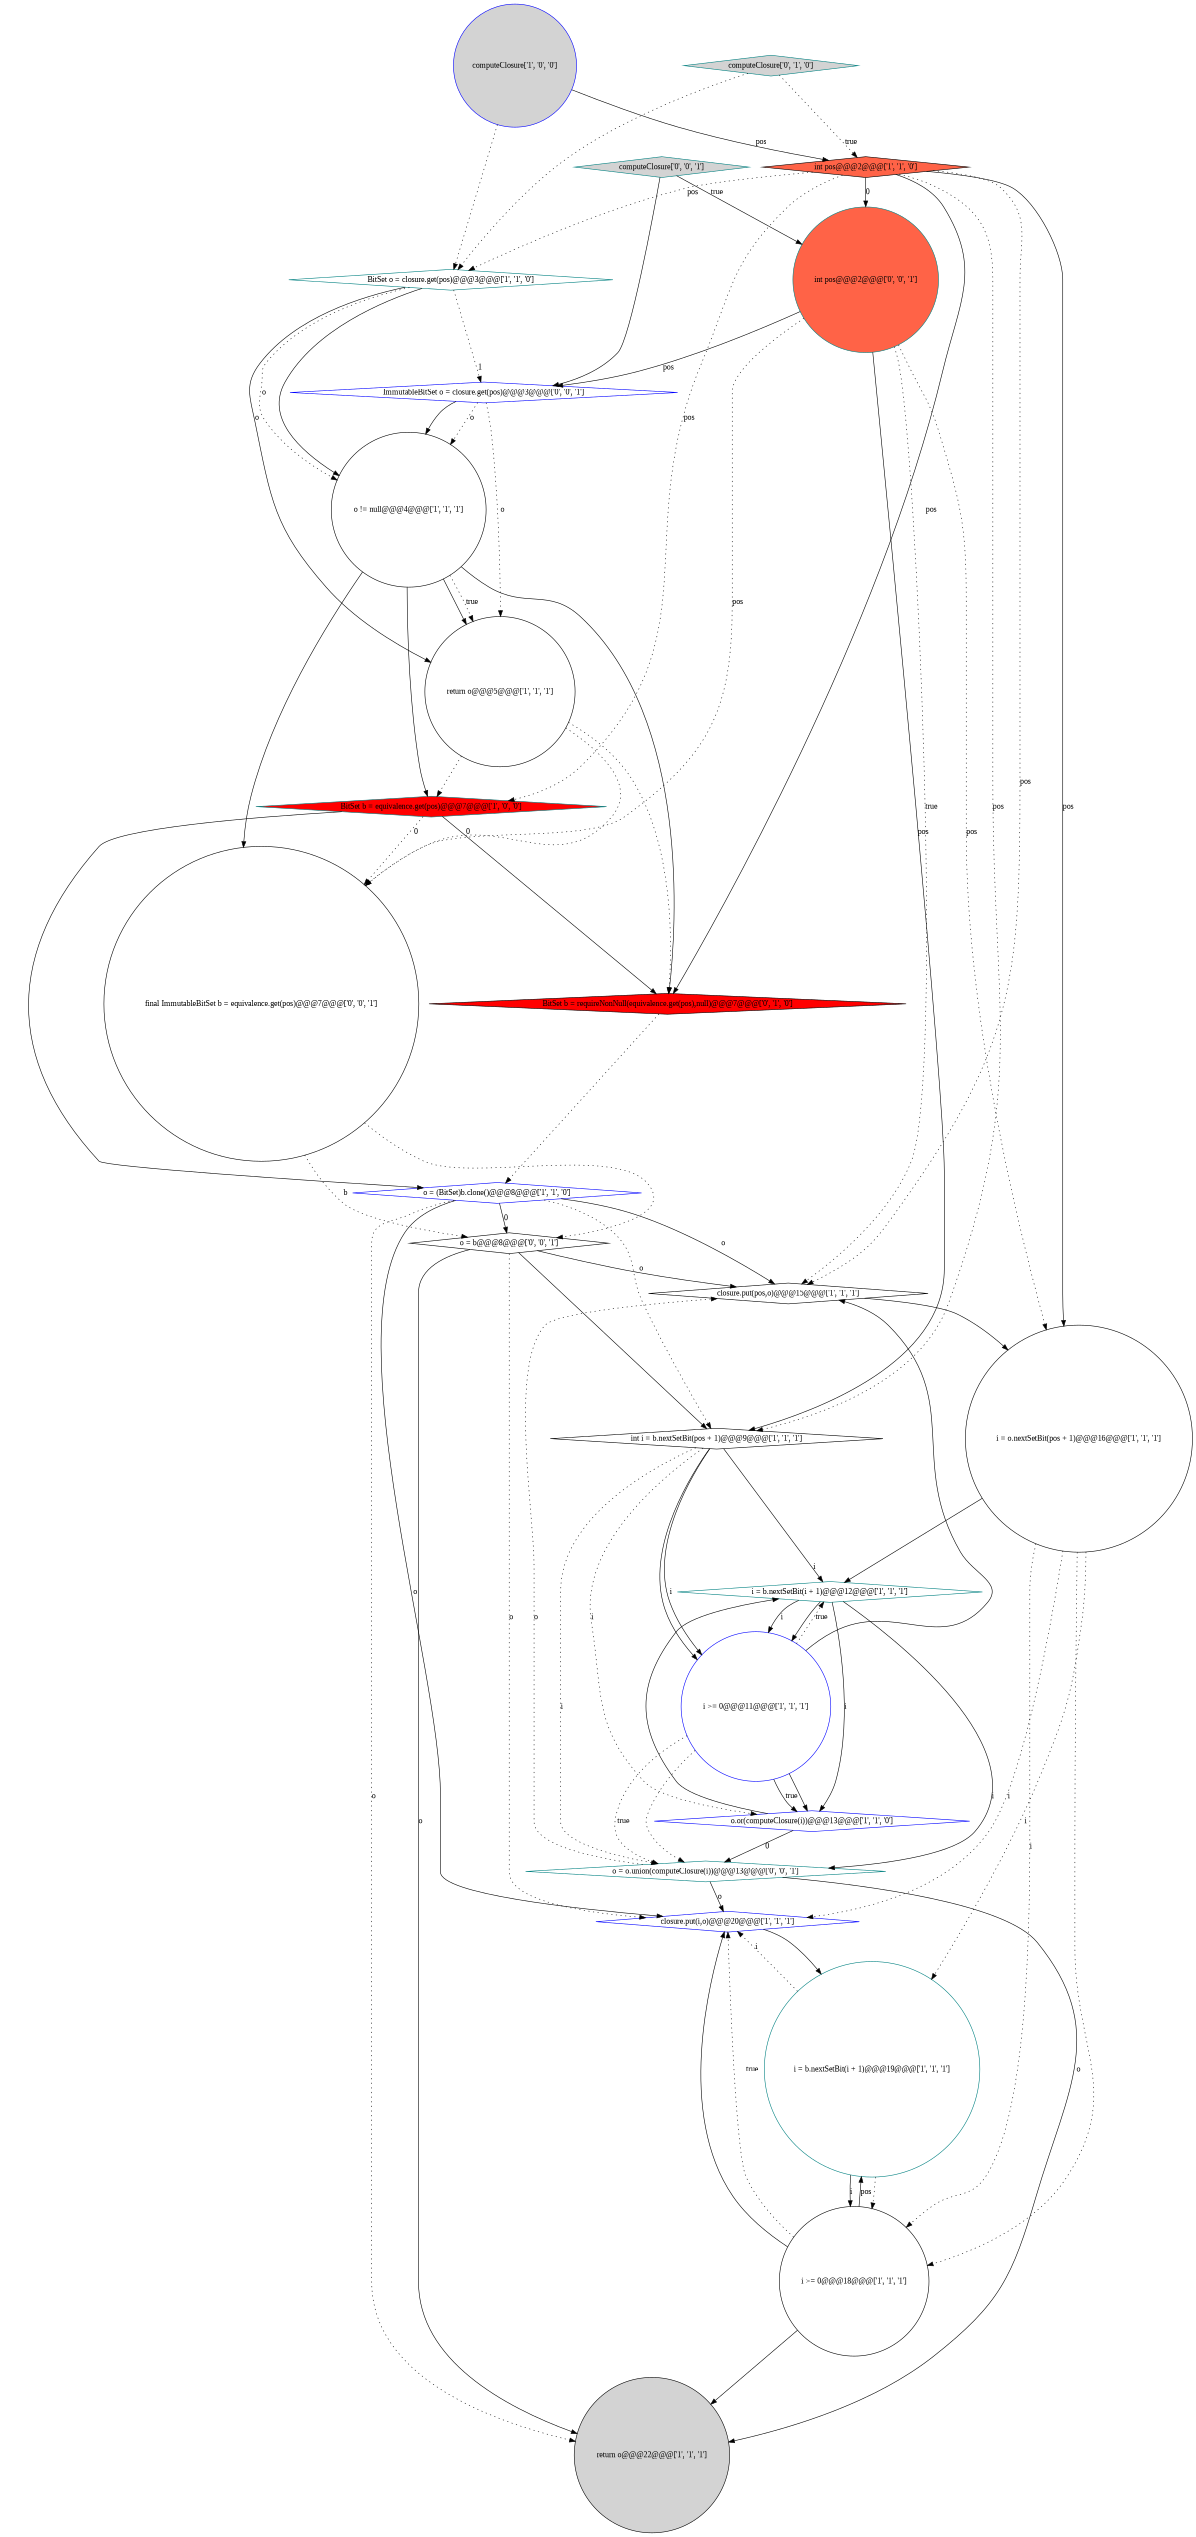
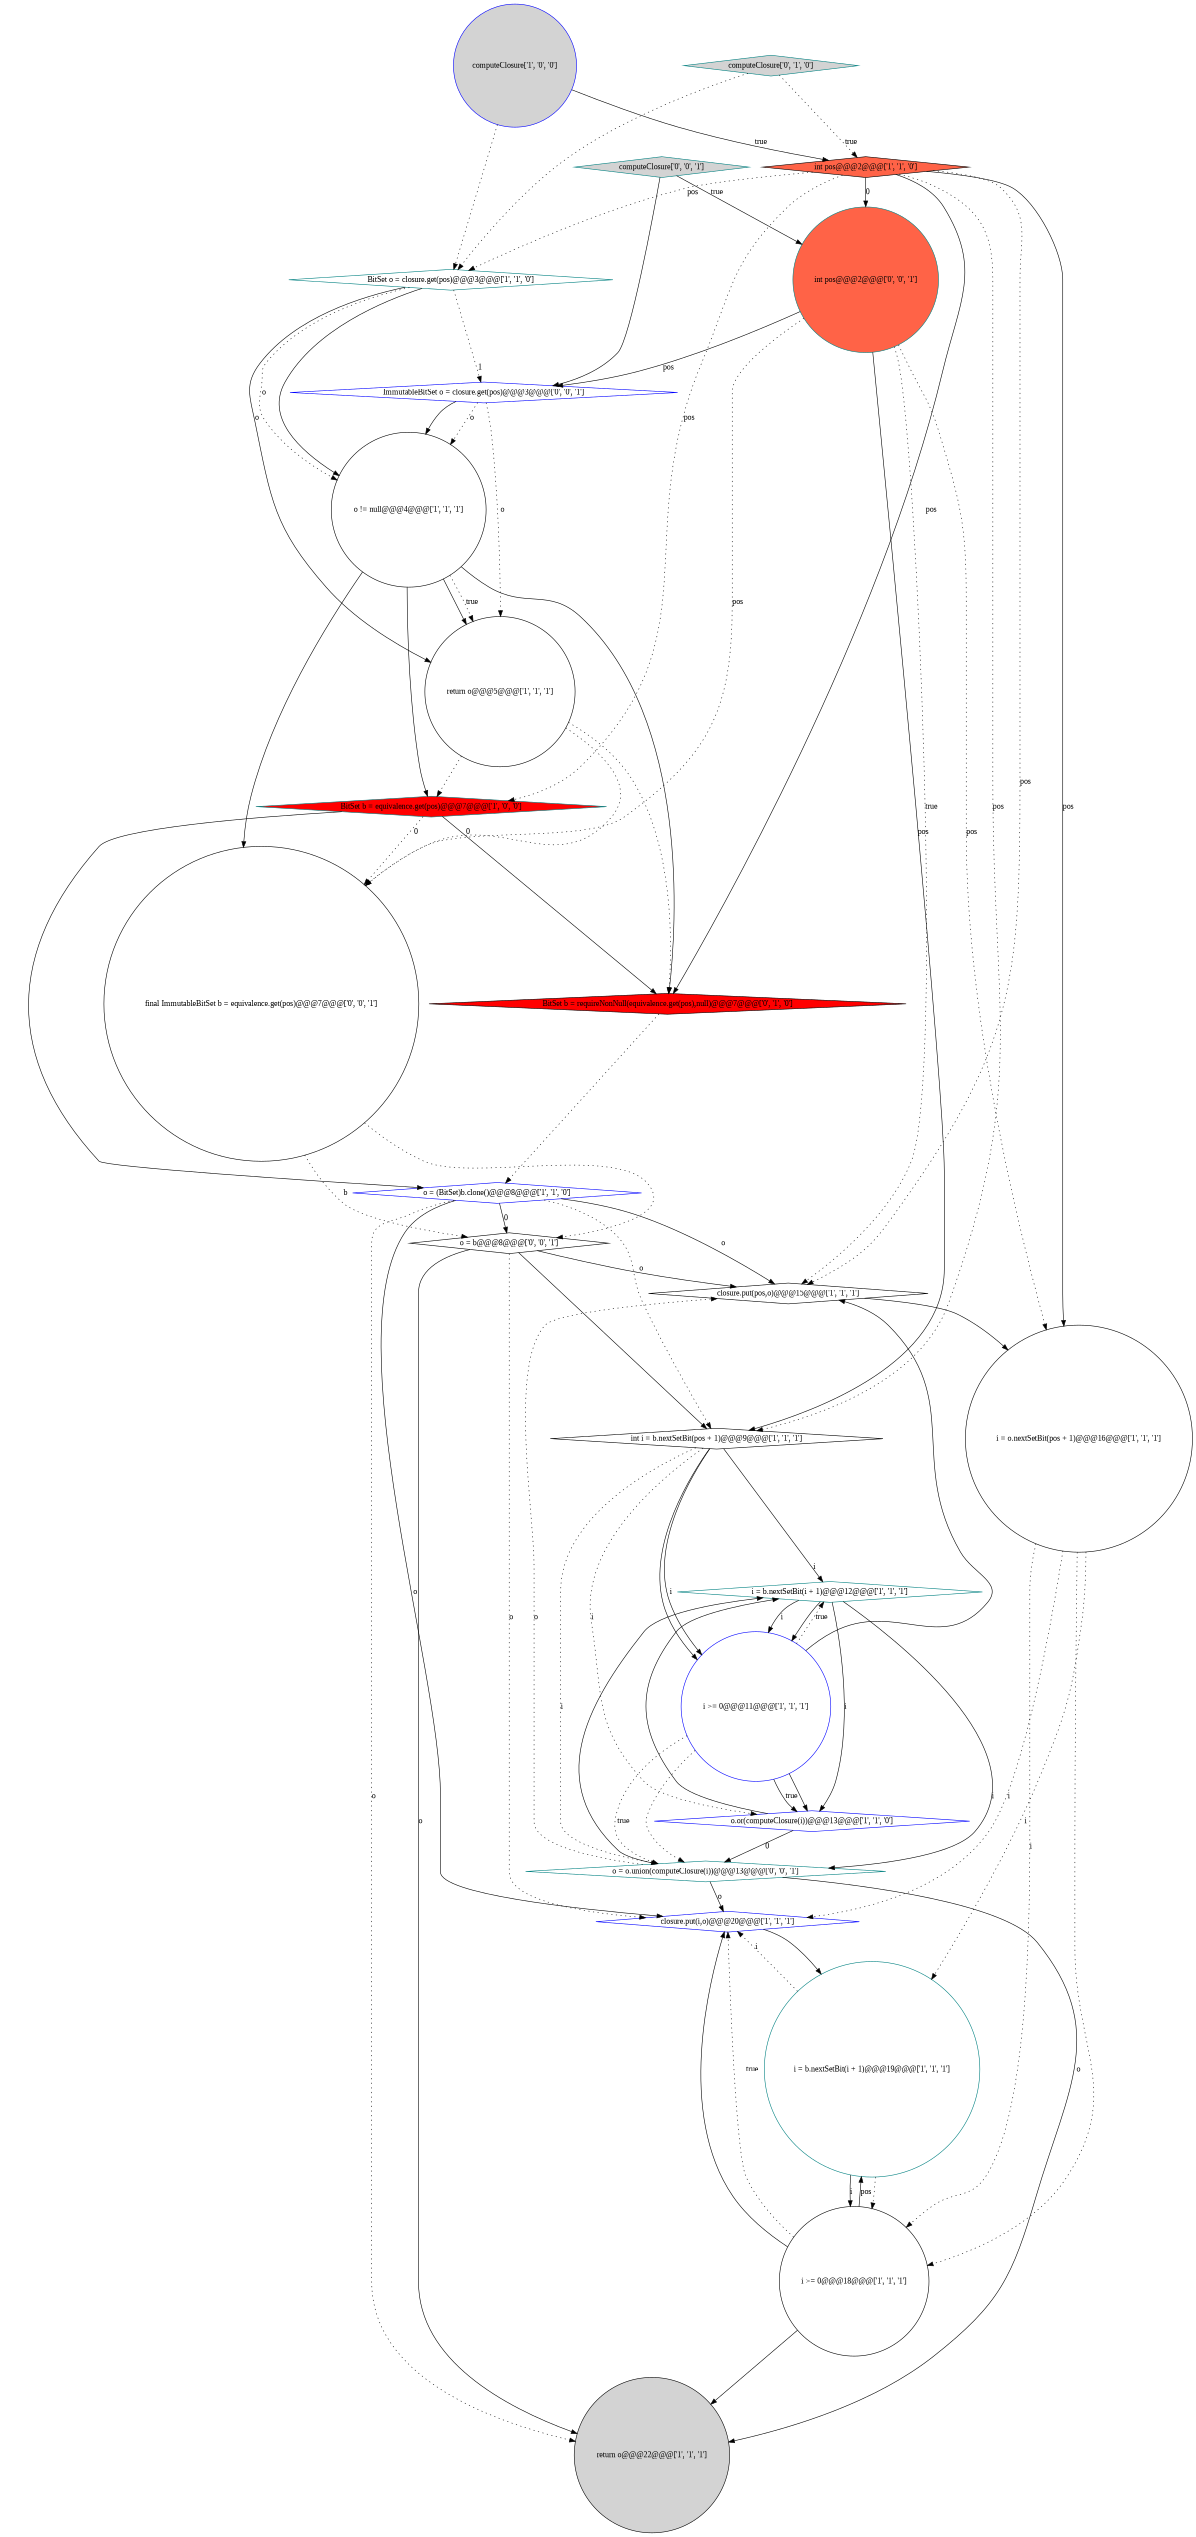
edge "computeClosure['1', '0', '0']" -> "int pos@@@2@@@['1', '1', '0']": label "pos" -> "true"
edge "i = o.nextSetBit(pos + 1)@@@16@@@['1', '1', '1']" -> "i = b.nextSetBit(i + 1)@@@12@@@['1', '1', '1']": now "o = o.union(computeClosure(i))@@@13@@@['0', '0', '1']" -> "i = b.nextSetBit(i + 1)@@@12@@@['1', '1', '1']"
